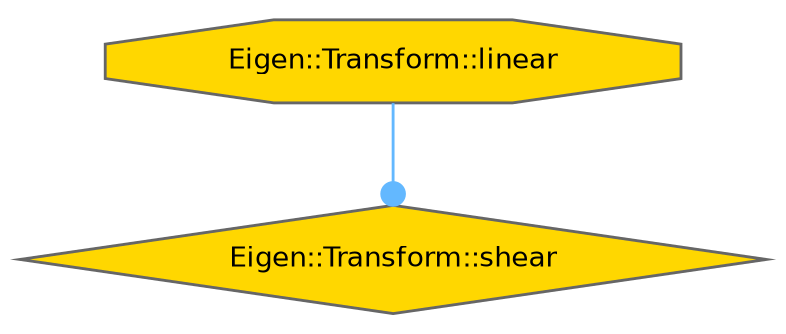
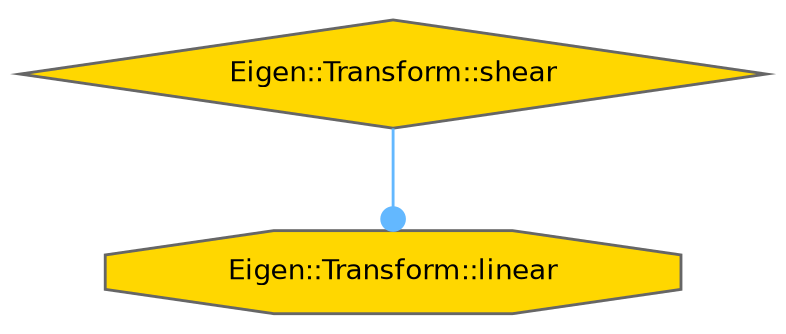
edge "Eigen::Transform::linear" -> "Eigen::Transform::shear": reversed
